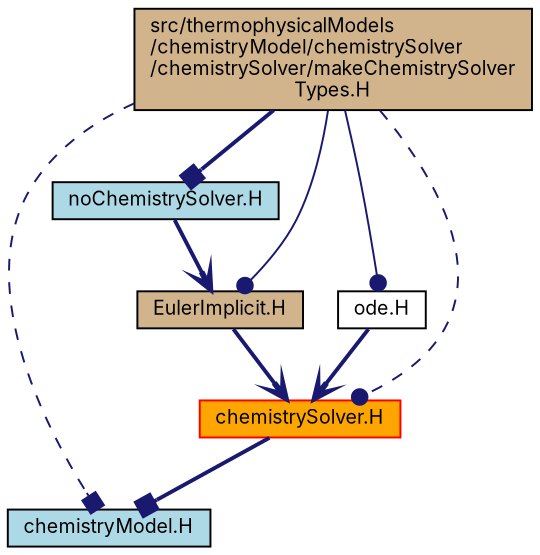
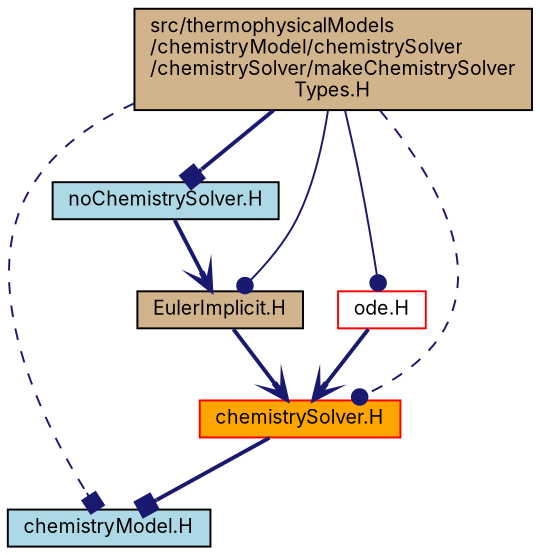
node "ode.H": color black -> red
